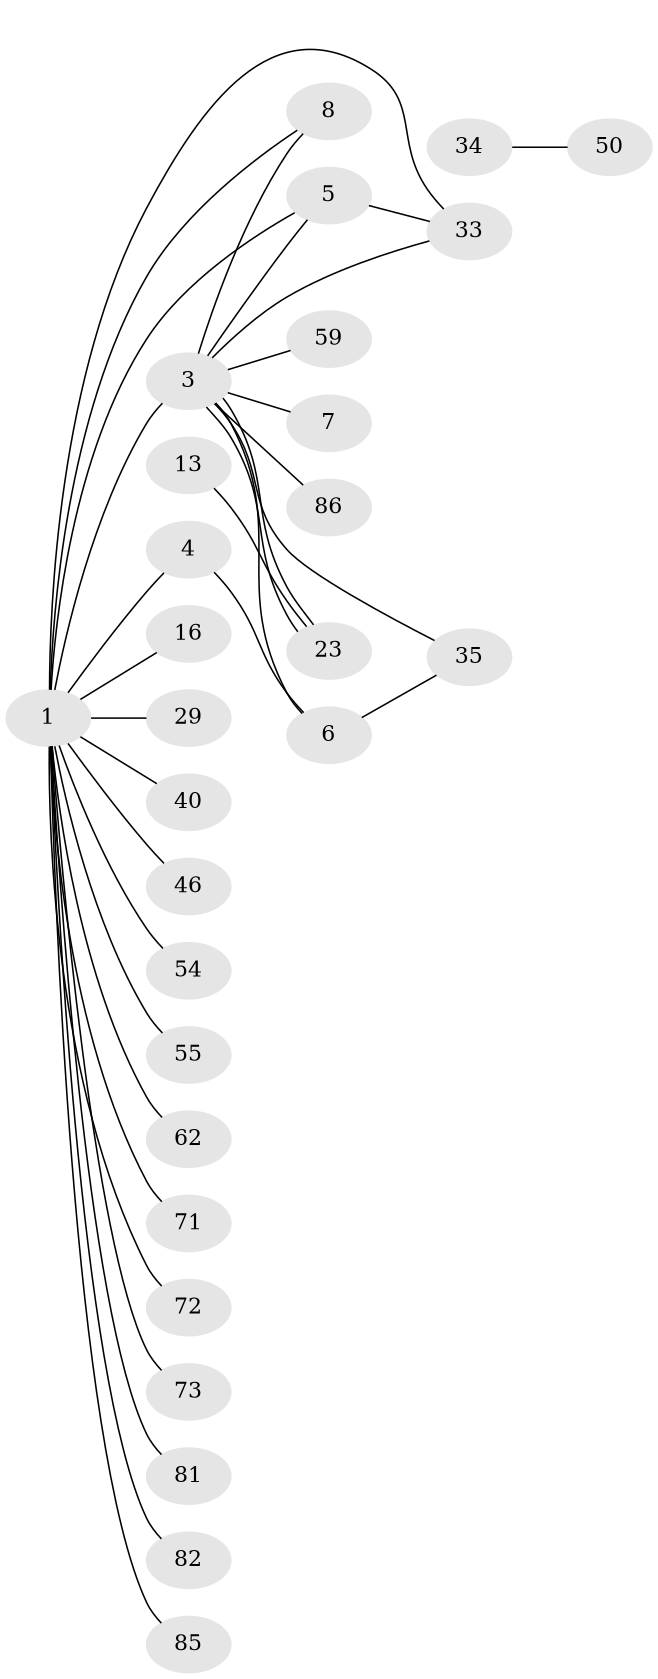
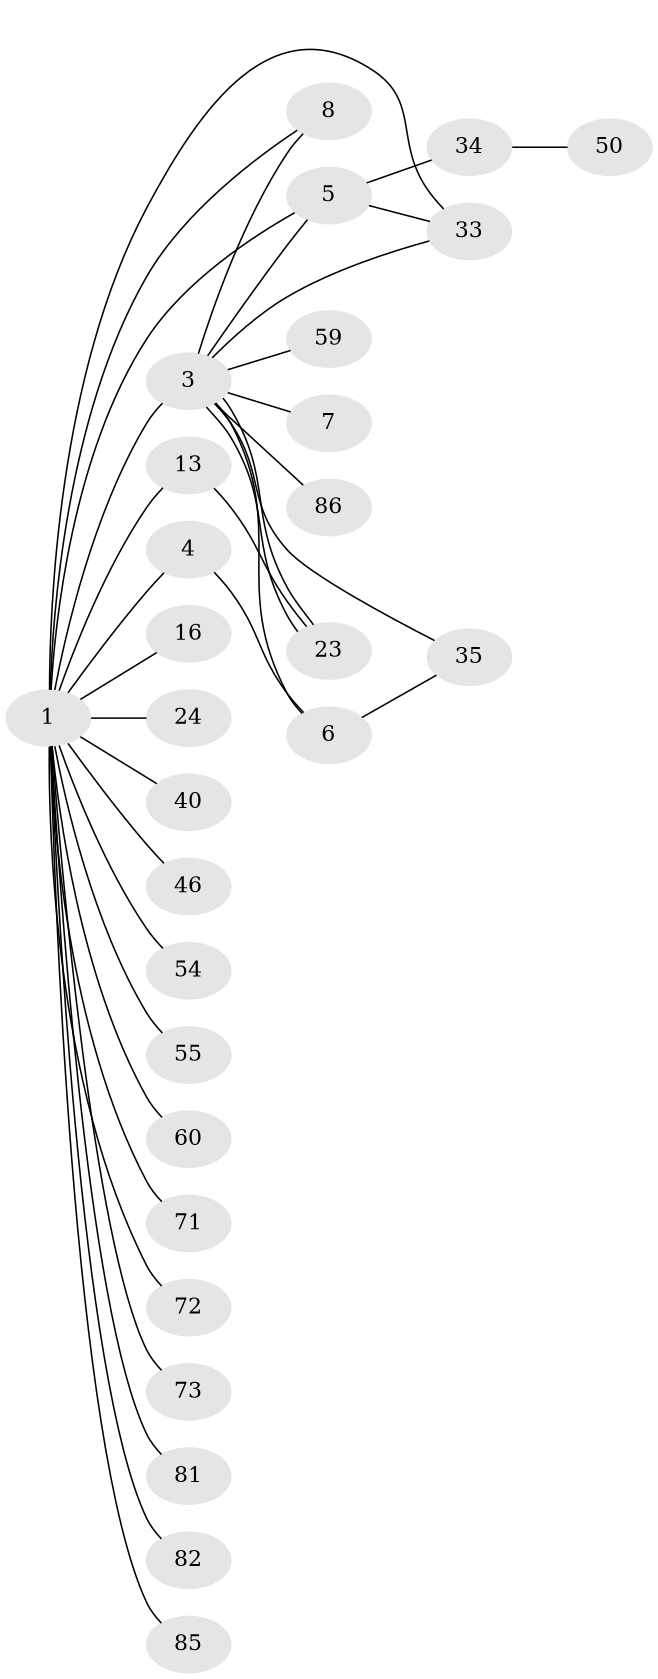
edge "34" -- "5": added
edge "13" -- "1": added
node "29": label "29" -> "24"
node "62": label "62" -> "60"
